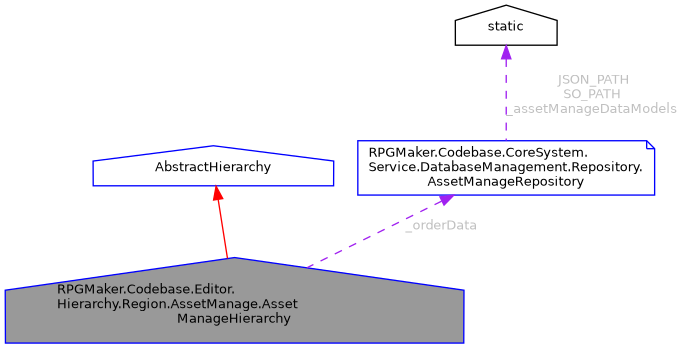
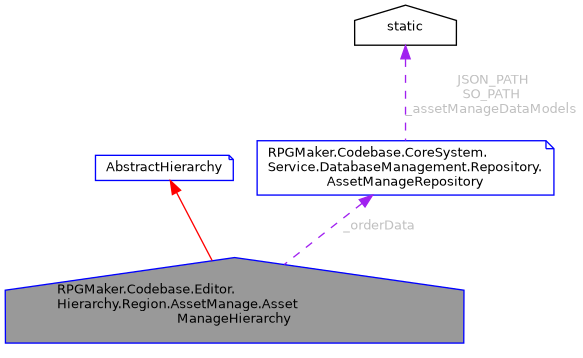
node "AbstractHierarchy": shape house -> note
